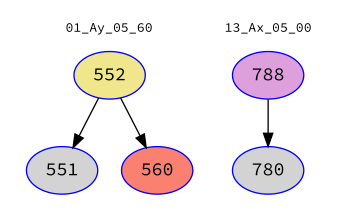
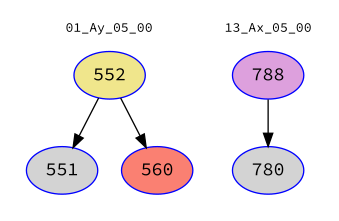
cluster "01_Ay_05_60": label "01_Ay_05_60" -> "01_Ay_05_00"
